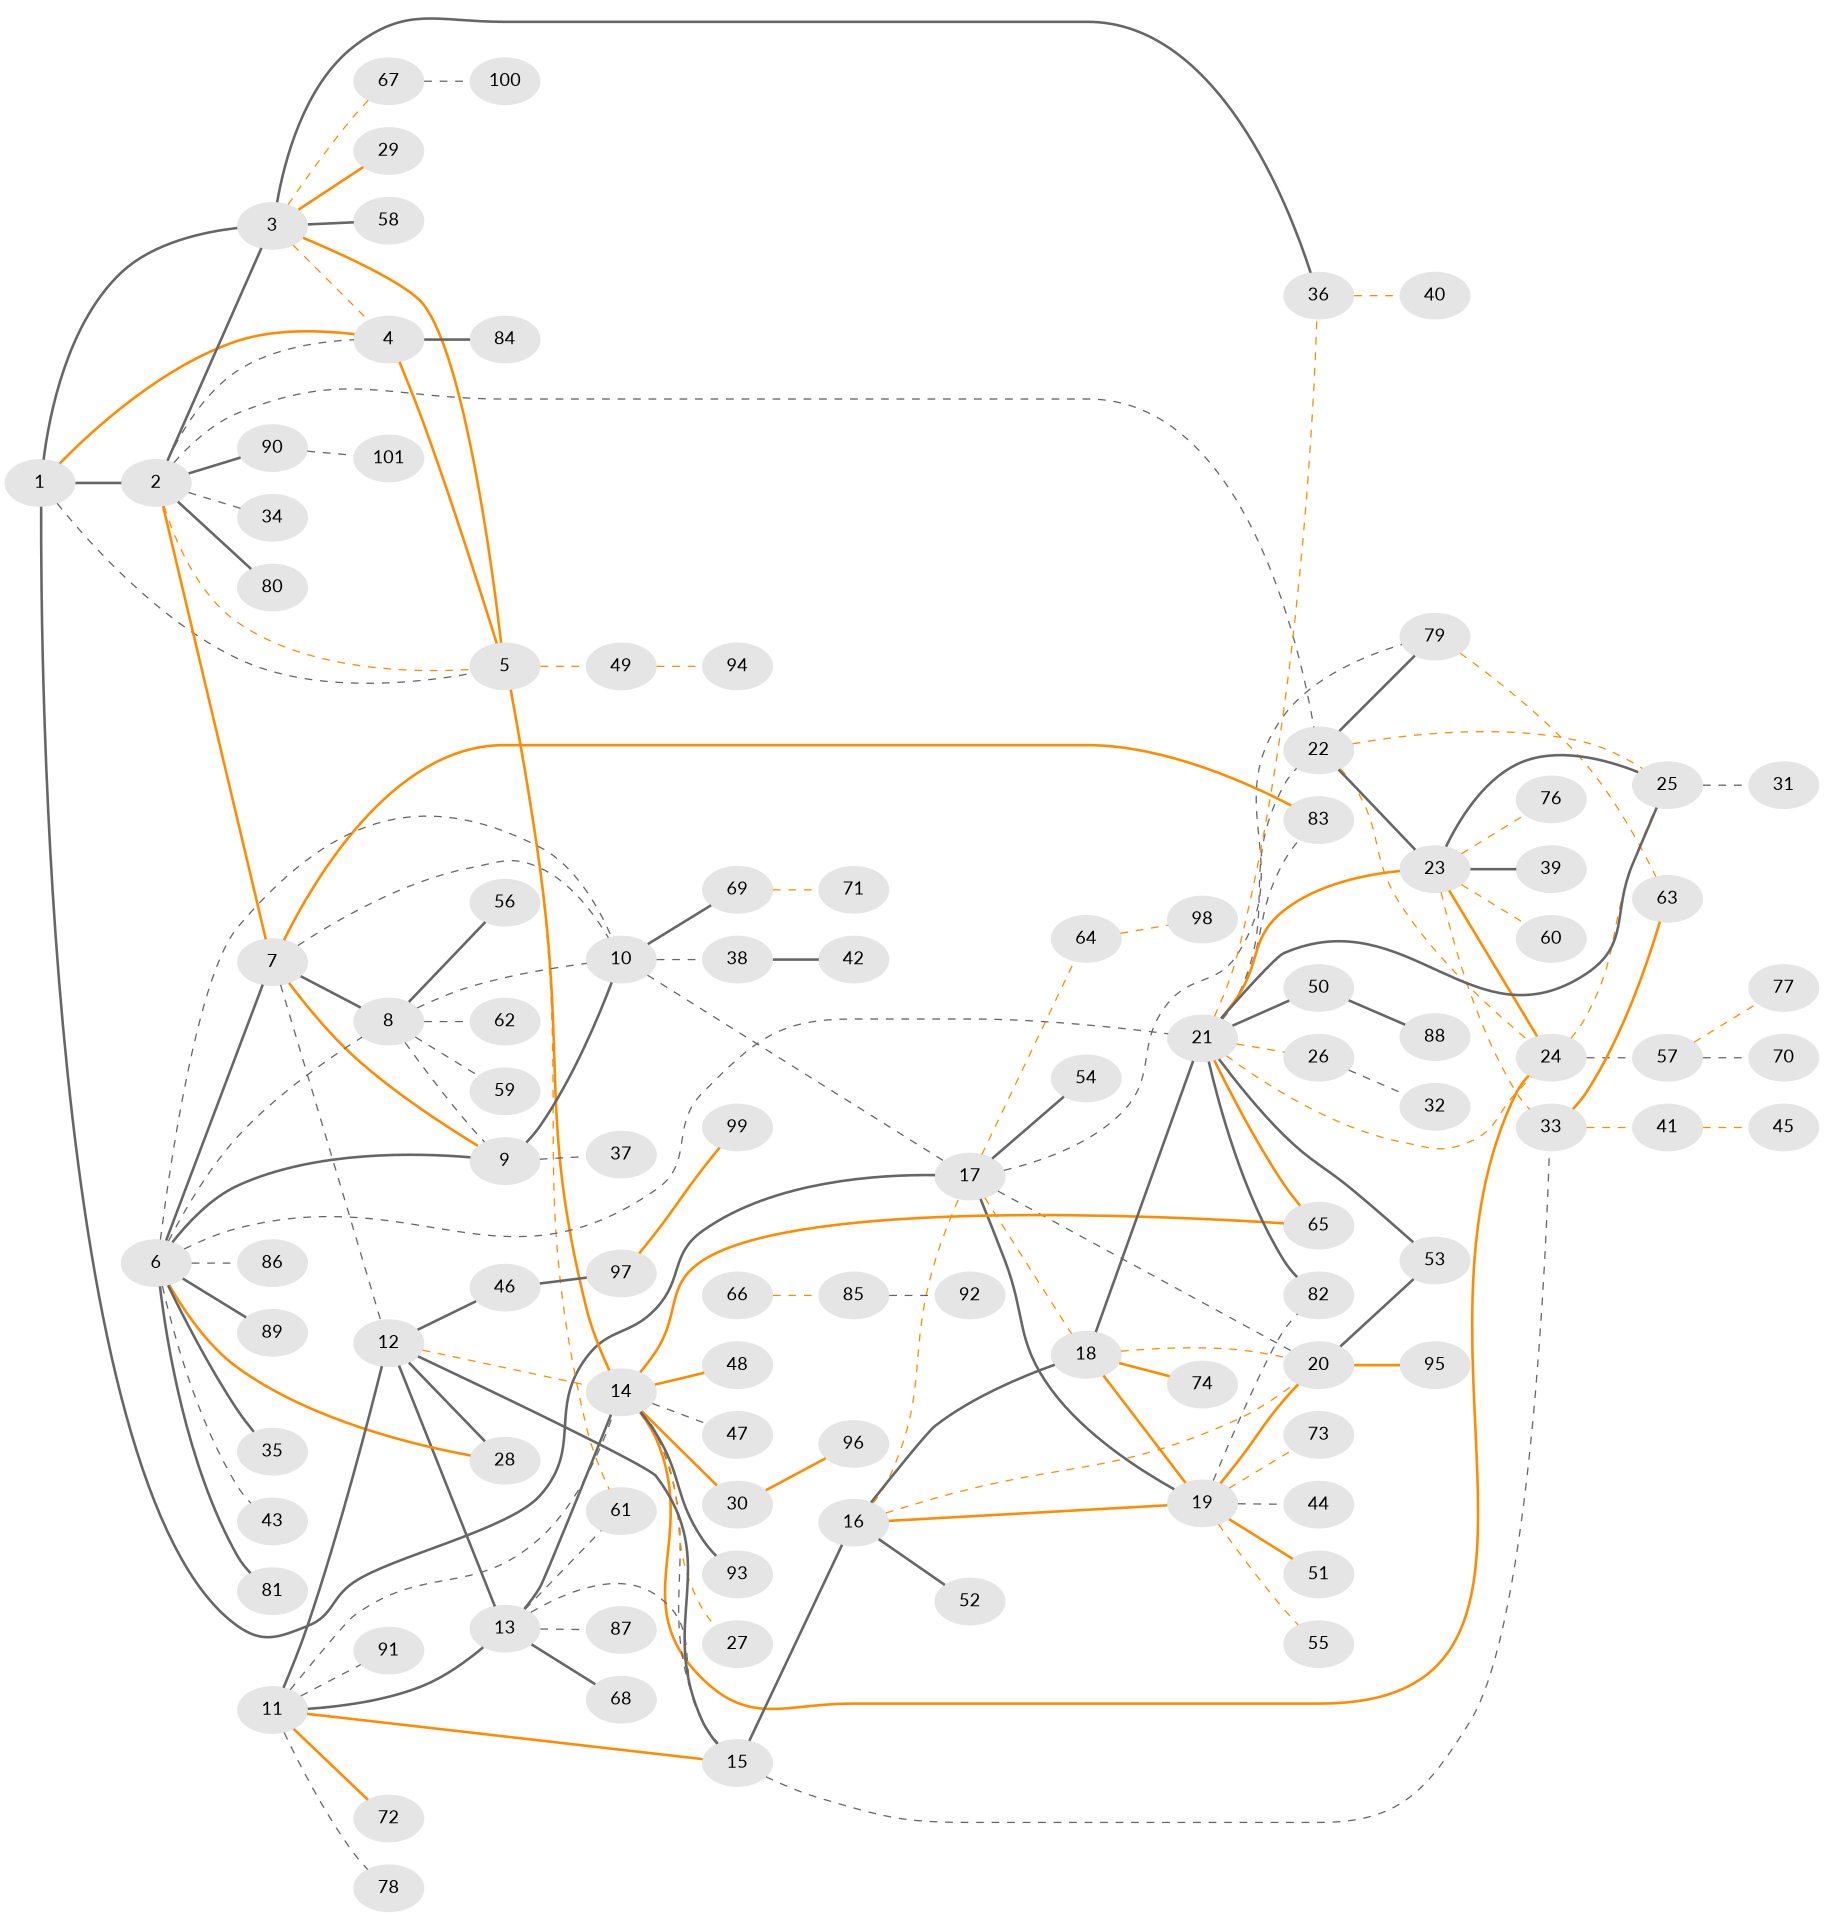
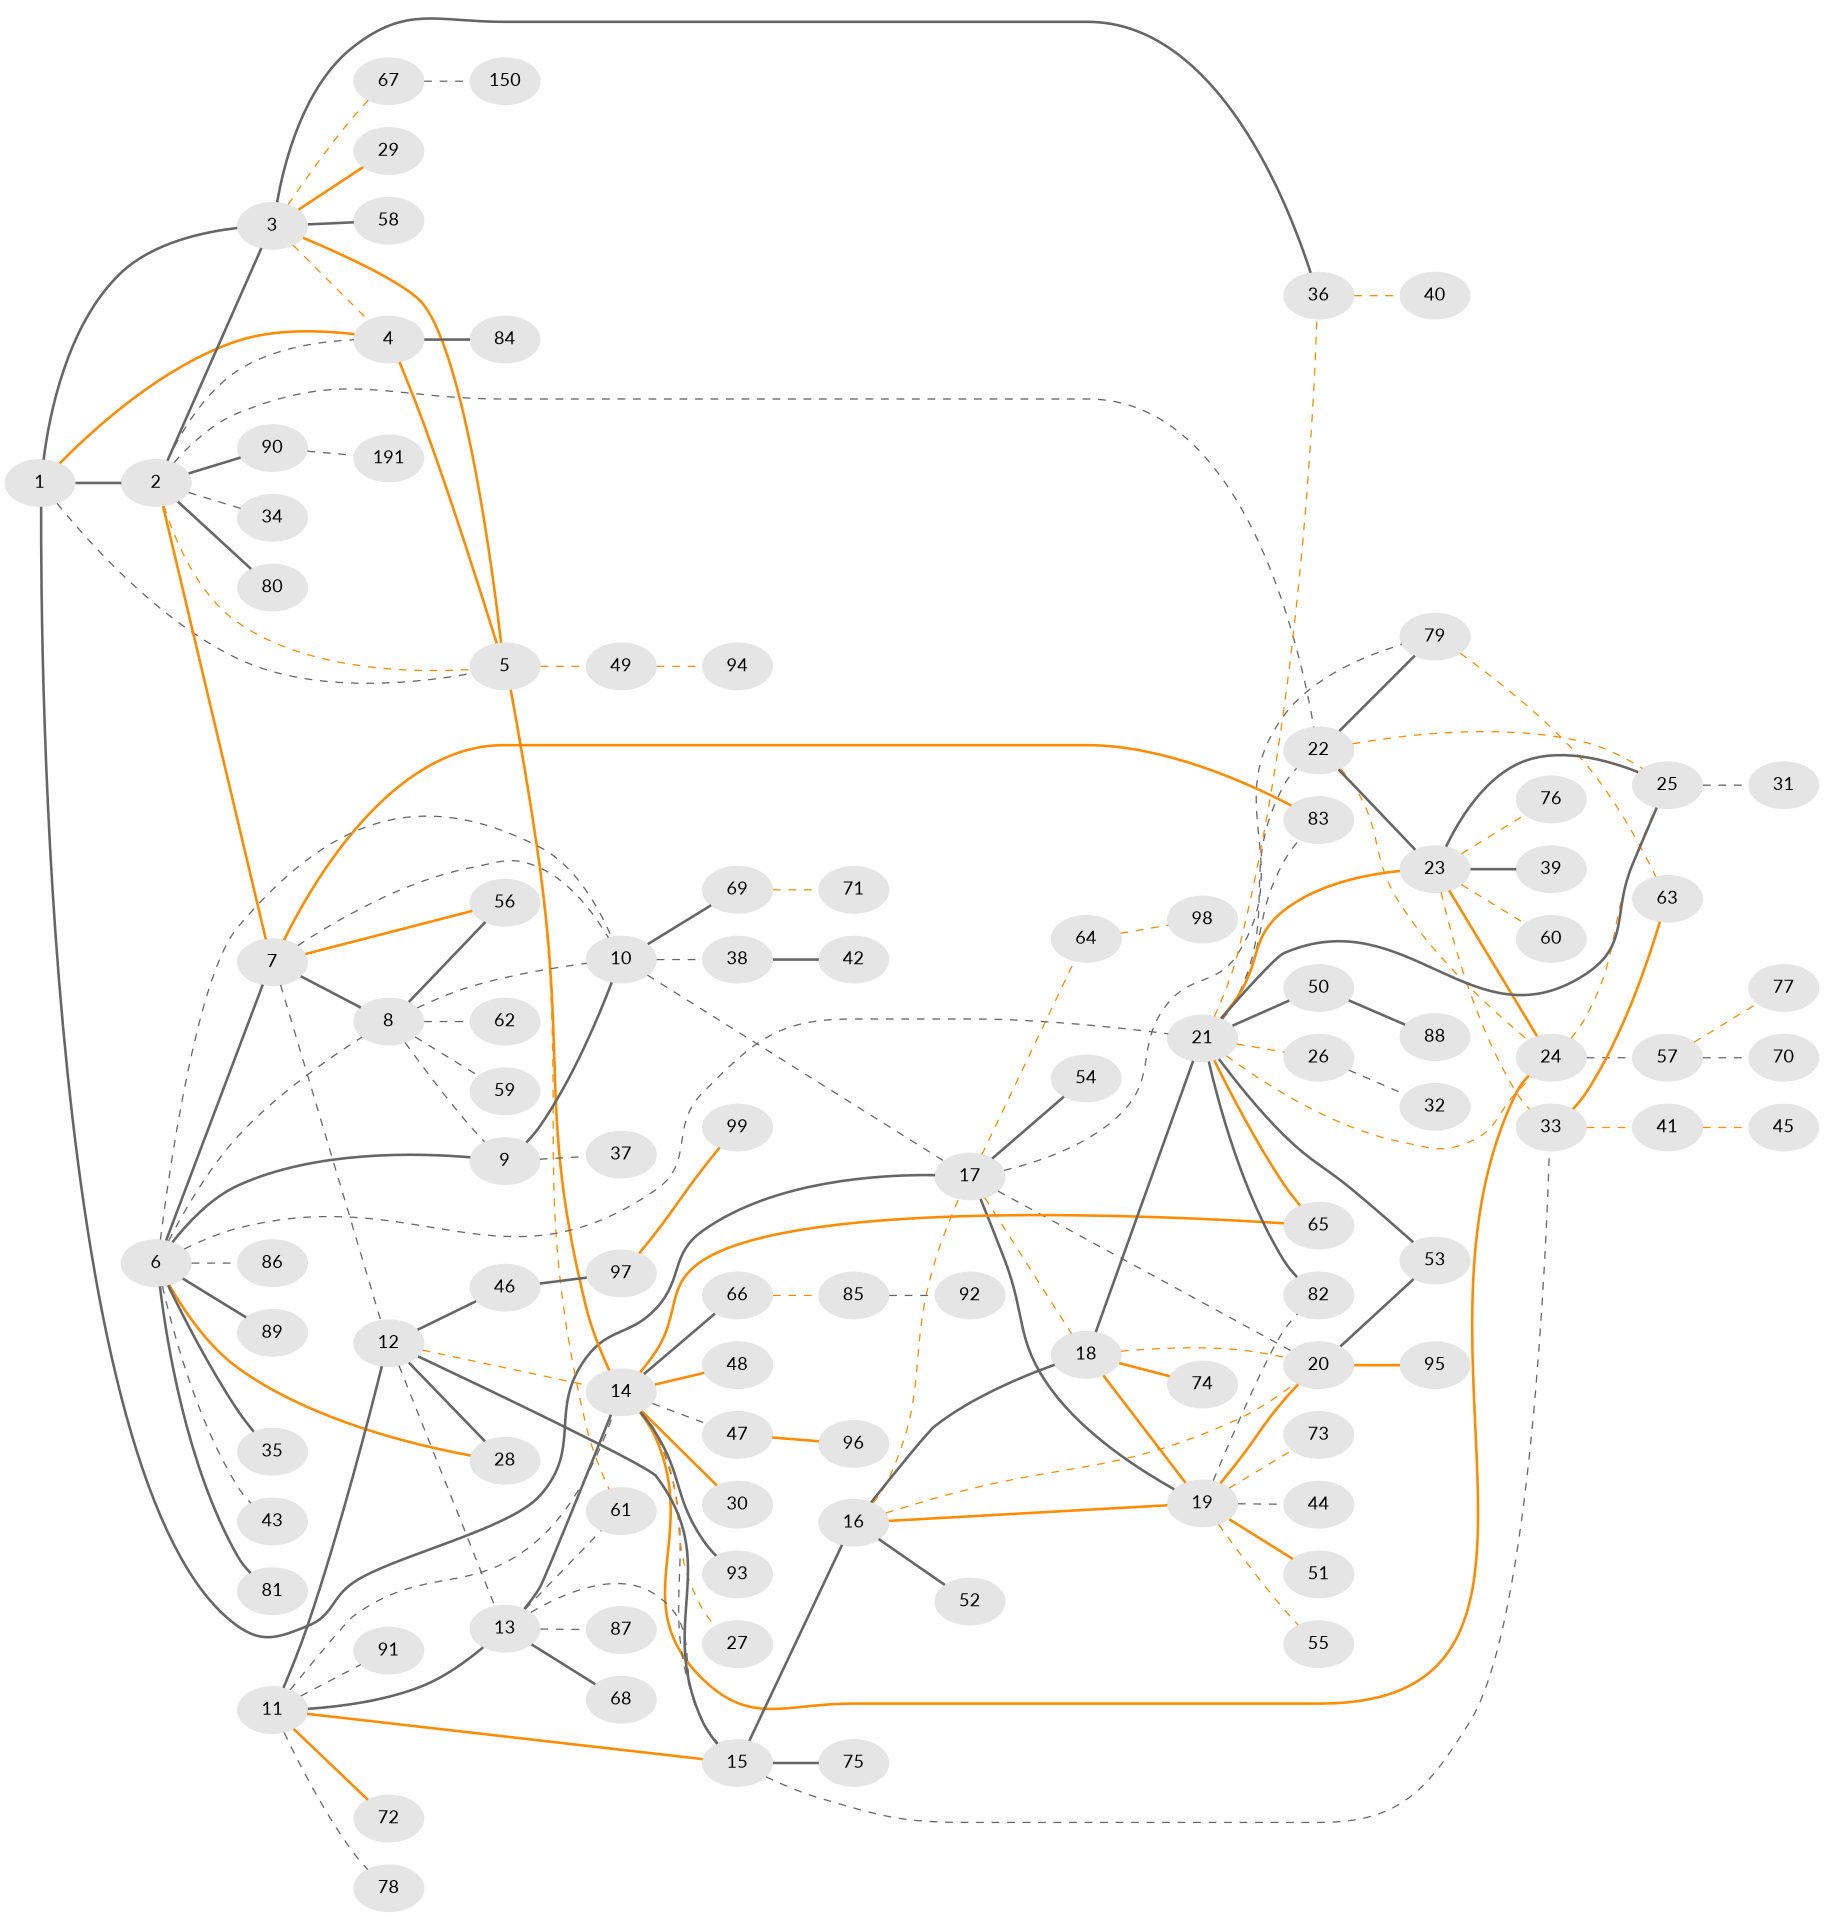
node "100": label "100" -> "150"
node "101": label "101" -> "191"
edge "7" -- "9": now "7" -- "56"
edge "66" -- "14": added
edge "96" -- "30": now "96" -- "47"
edge "12" -- "13": style bold -> dashed
node "75": added
